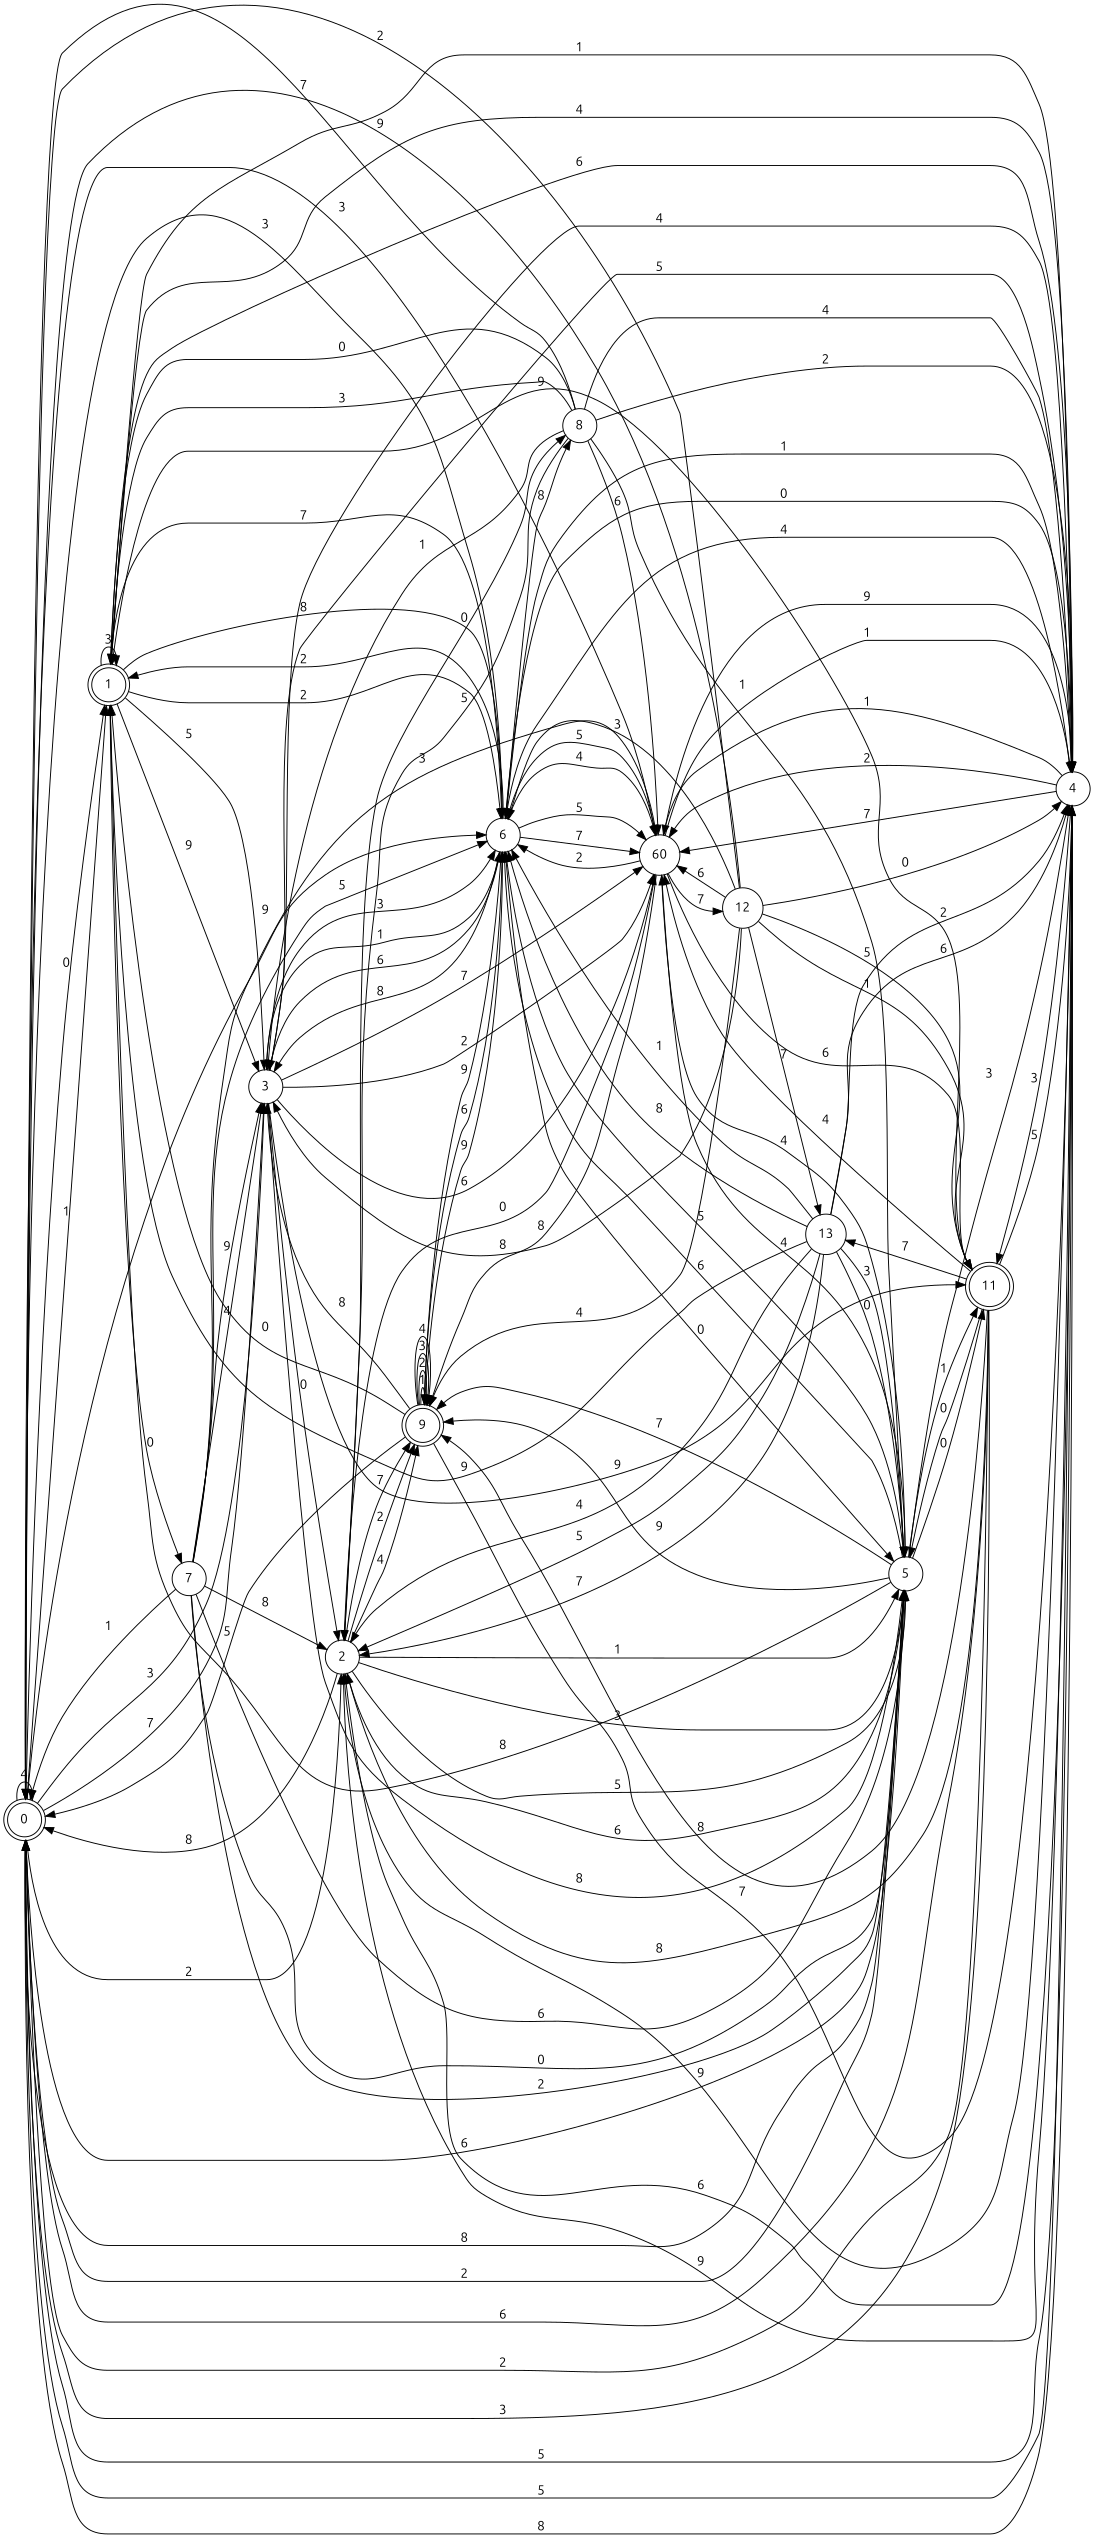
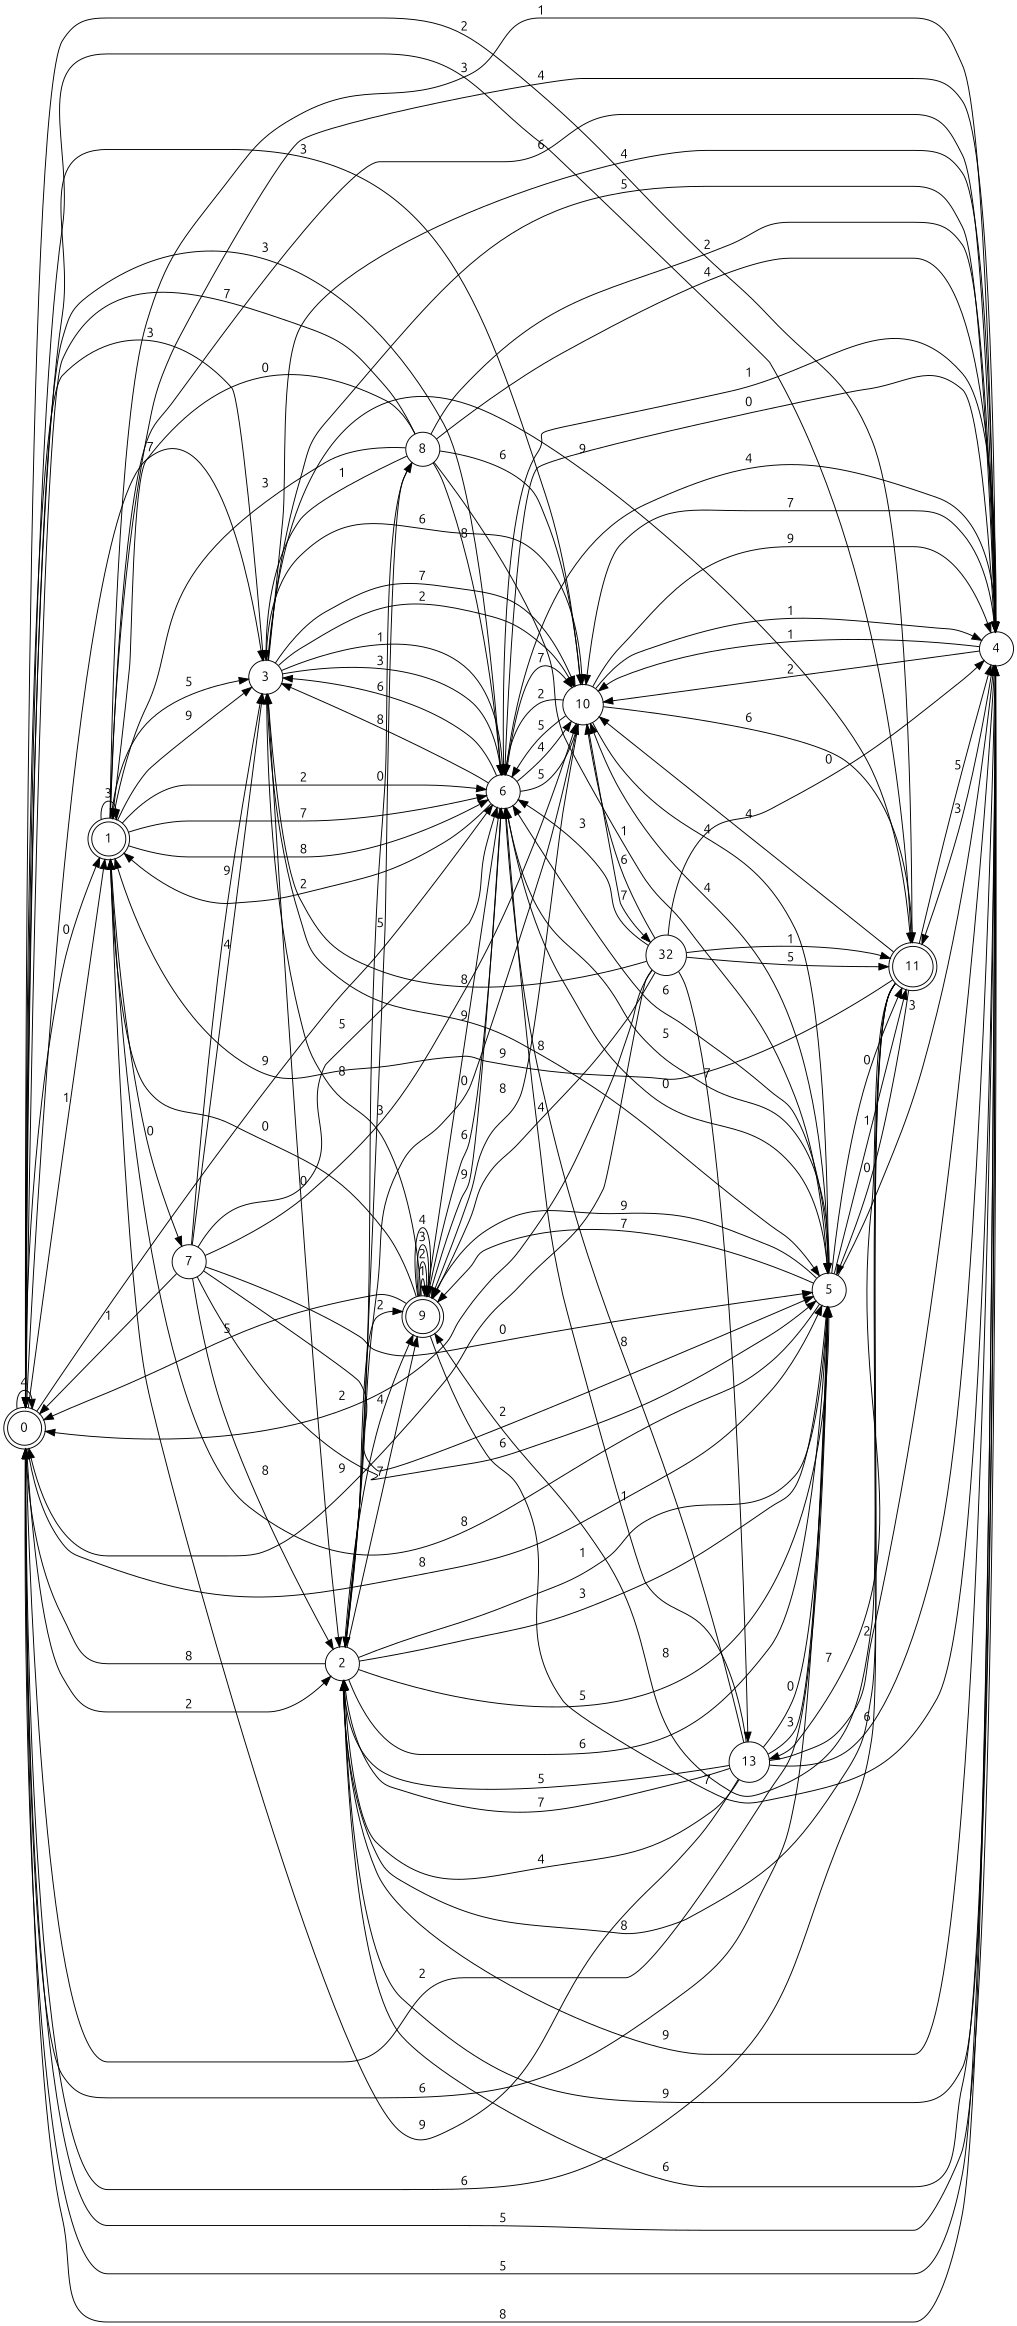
edge "6" -> "8": reversed
node "60": label "60" -> "10"
node "12": label "12" -> "32"
